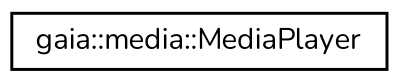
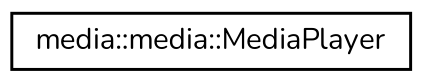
node "gaia::media::MediaPlayer": label "gaia::media::MediaPlayer" -> "media::media::MediaPlayer"
